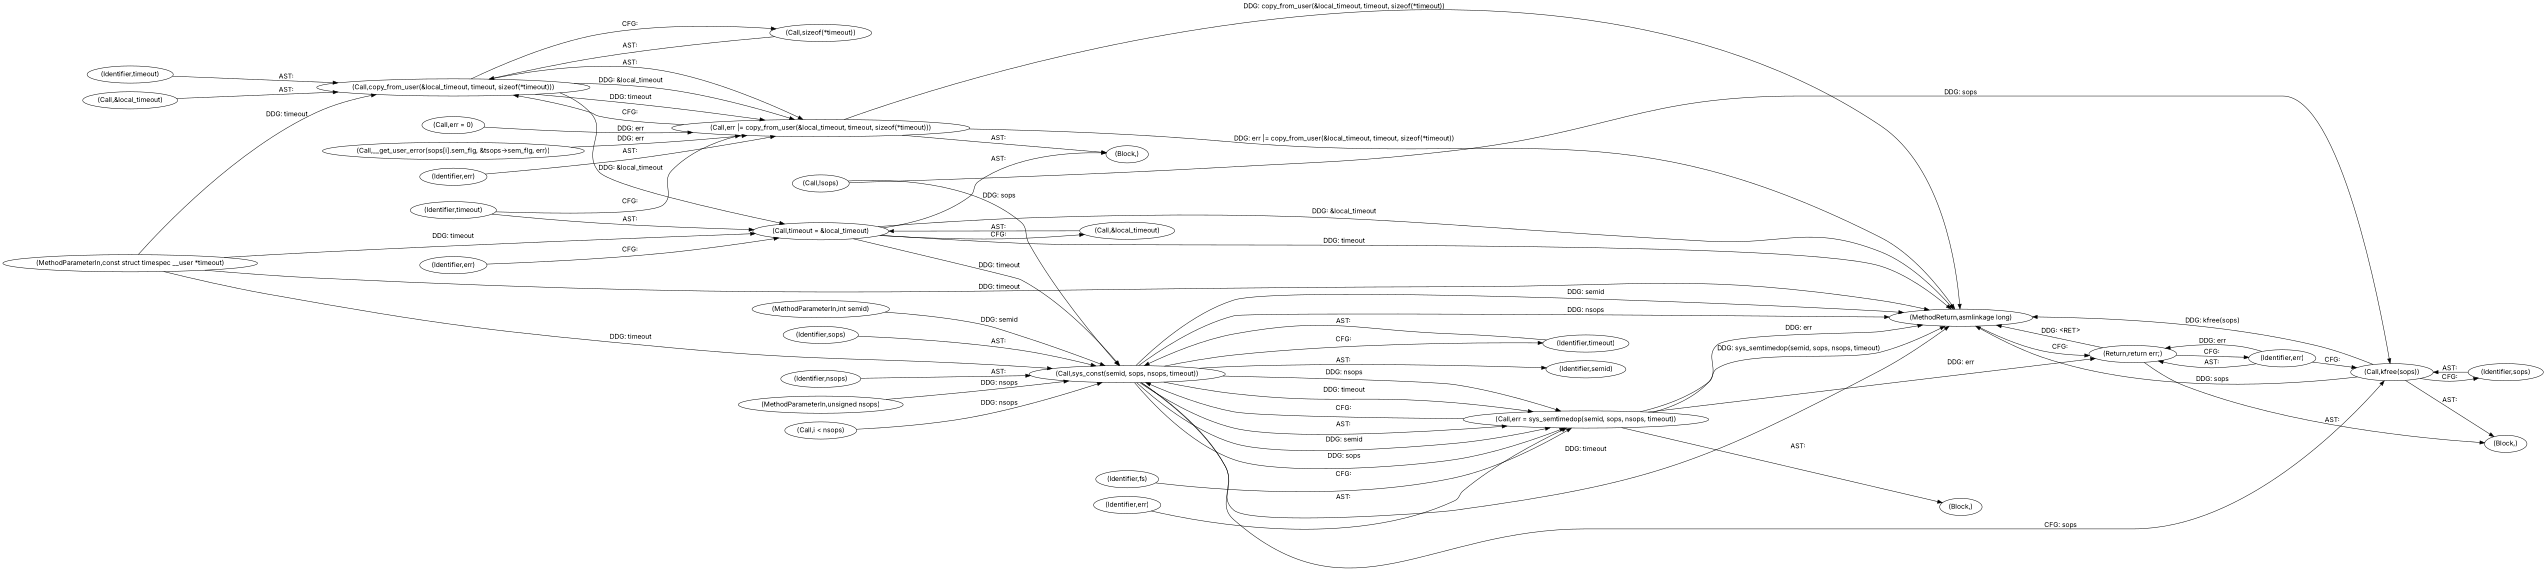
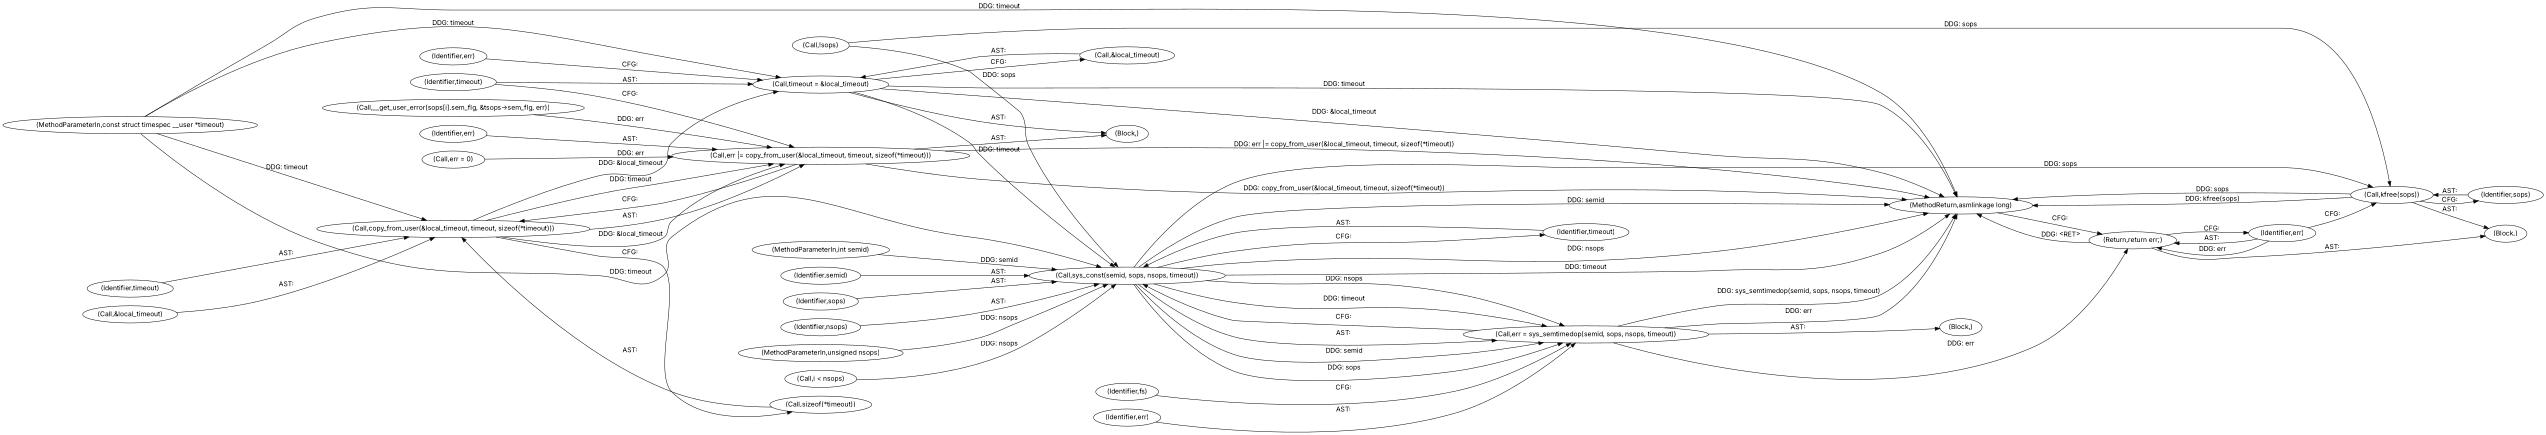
edge "(Call,sys_const(semid, sops, nsops, timeout))" -> "(Identifier,semid)": reversed
edge "(Call,sys_const(semid, sops, nsops, timeout))" -> "(Call,kfree(sops))": label "CFG: sops" -> "DDG: sops"
